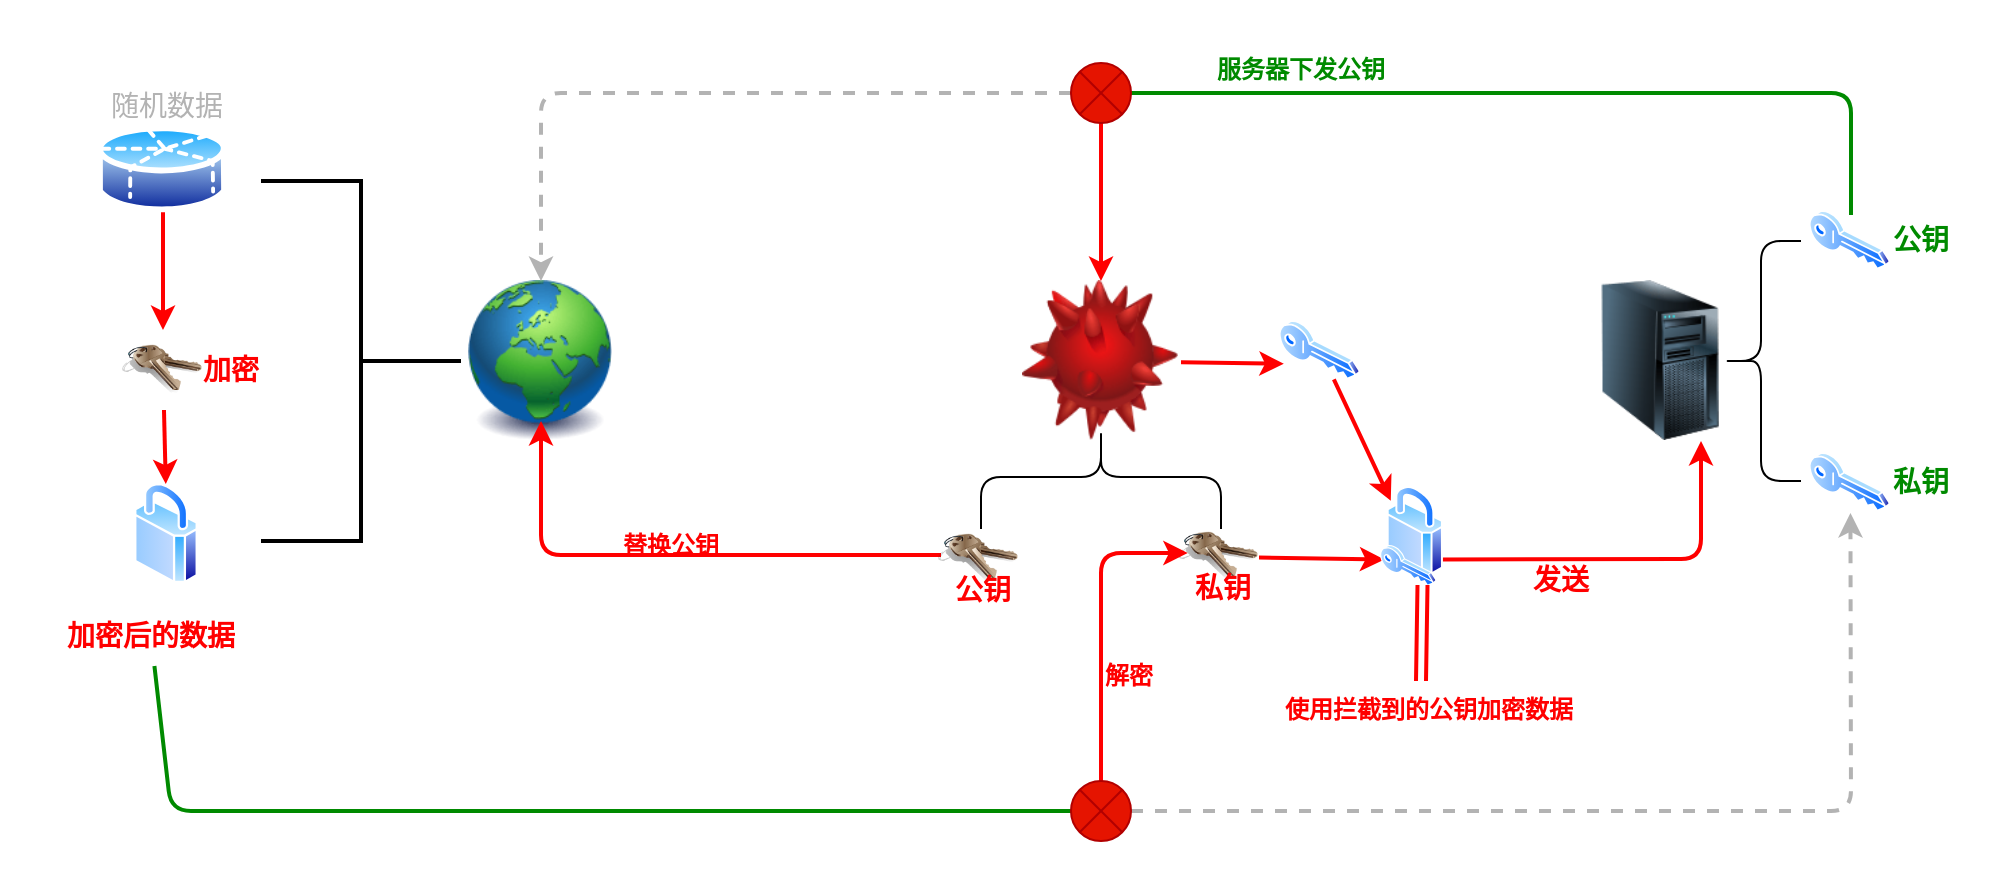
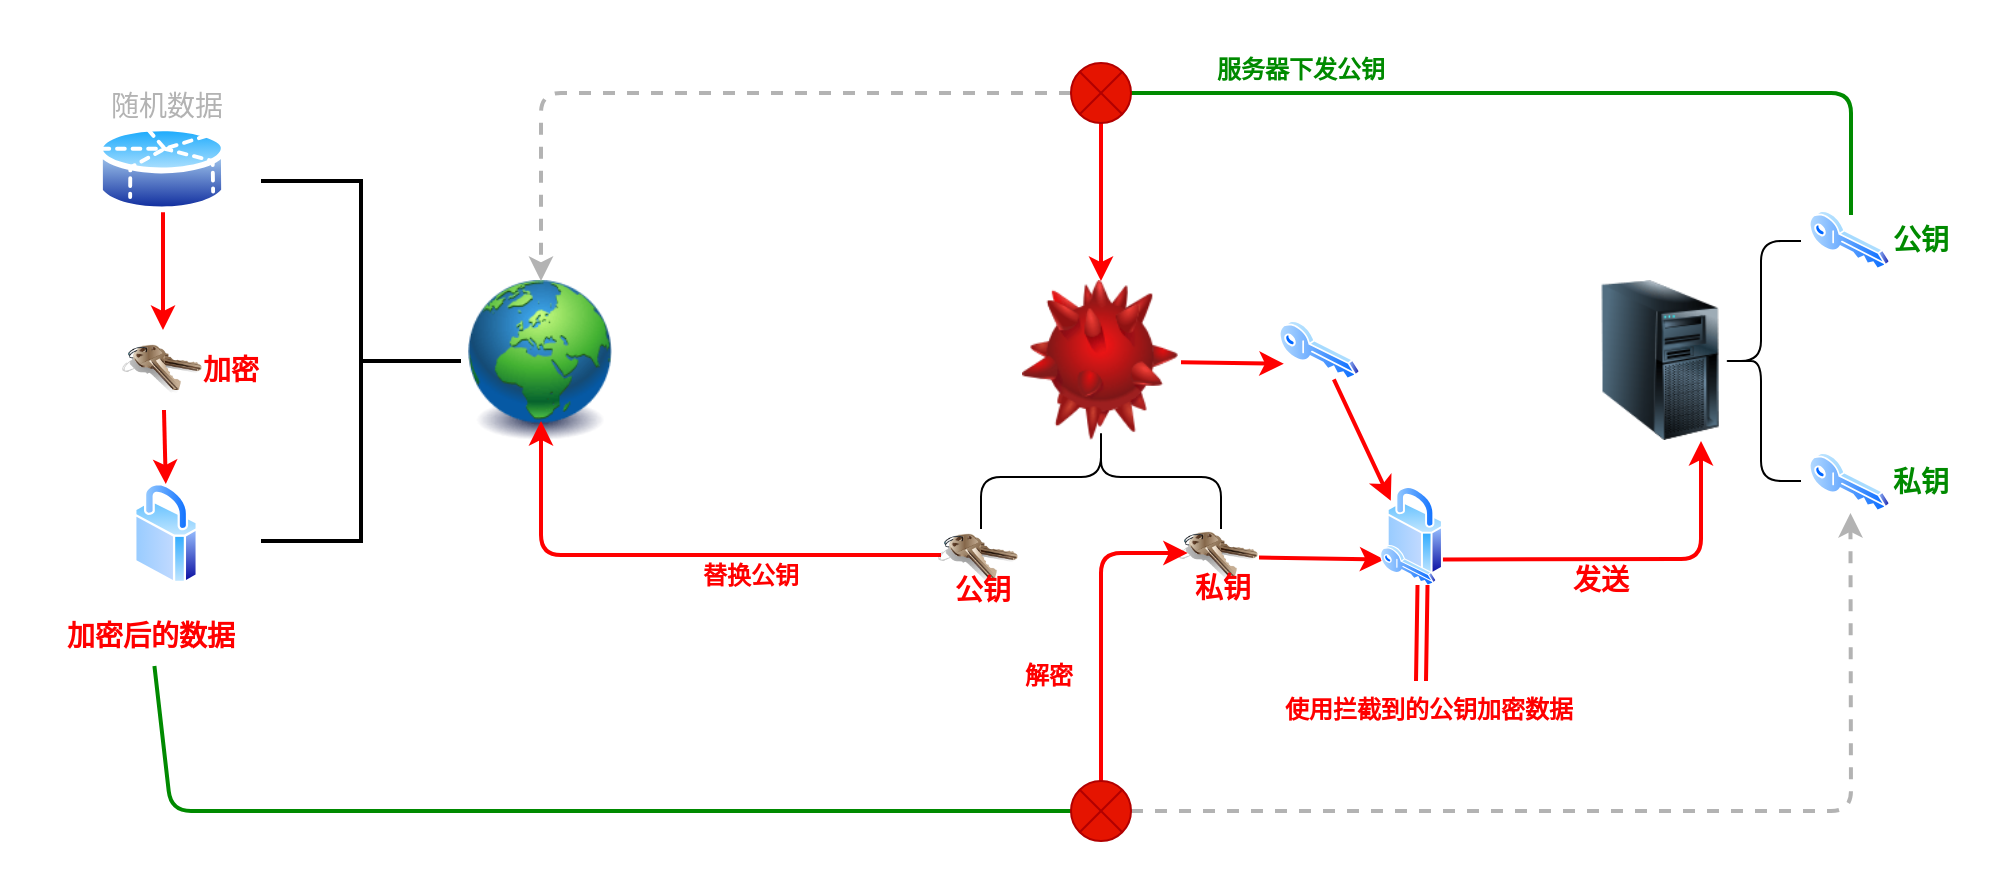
node "替换公钥": moved (671, 547) -> (751, 577)
node "发送": moved (1561, 581) -> (1601, 581)
node "解密": moved (1129, 676) -> (1049, 676)
